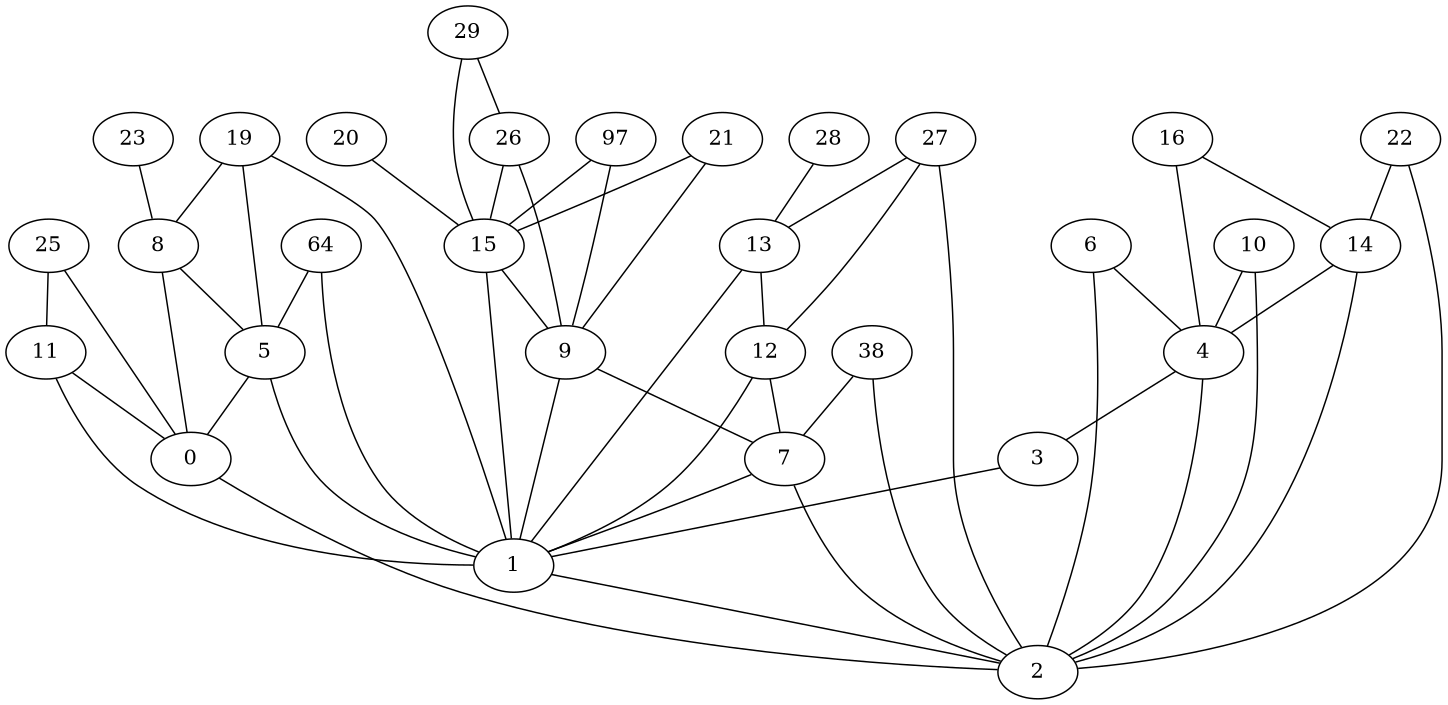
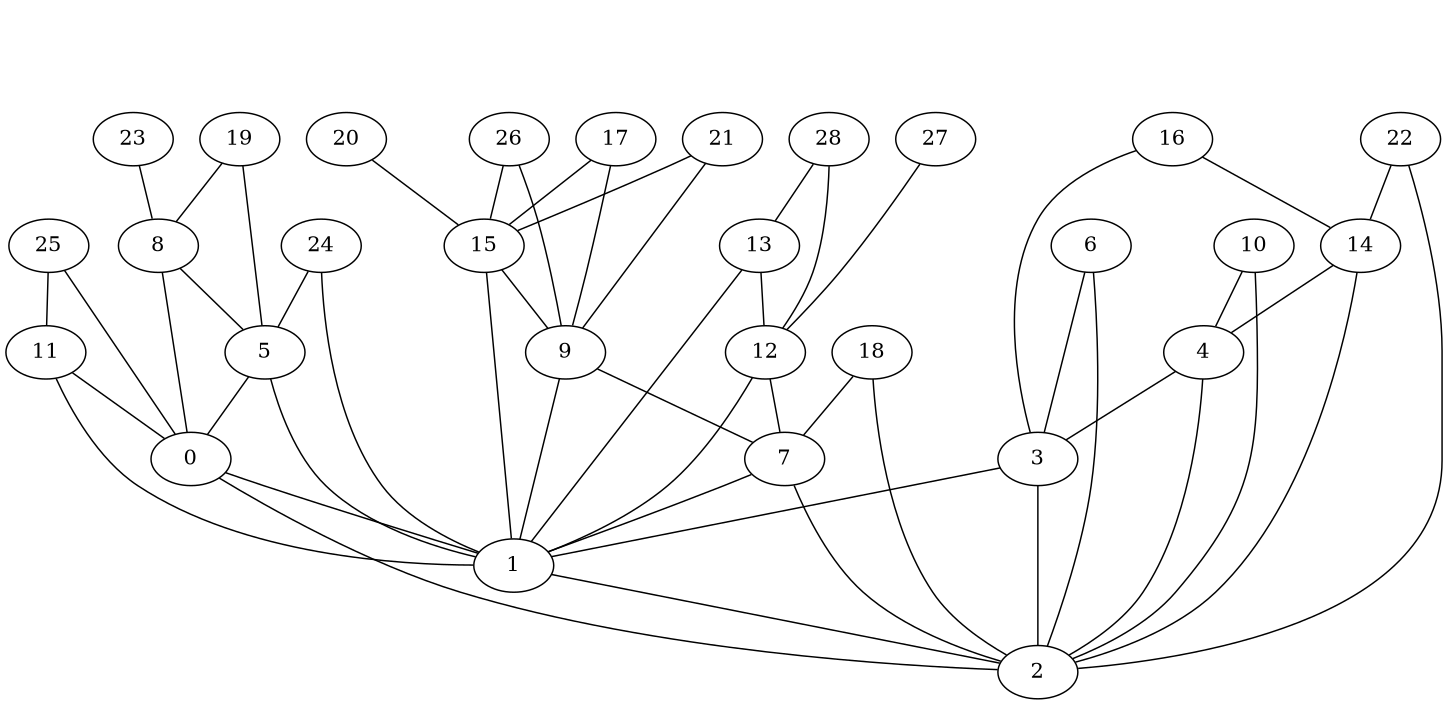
node "29": removed
node "97": label "97" -> "17"
edge "27" -- "13": removed
node "64": label "64" -> "24"
edge "16" -- "4": now "16" -- "3"
edge "28" -- "12": added
edge "6" -- "4": now "6" -- "3"
edge "19" -- "1": now "0" -- "1"
node "38": label "38" -> "18"
edge "27" -- "2": now "3" -- "2"
